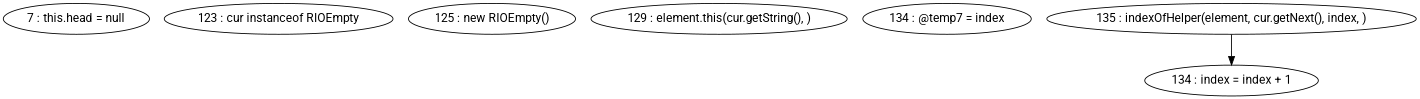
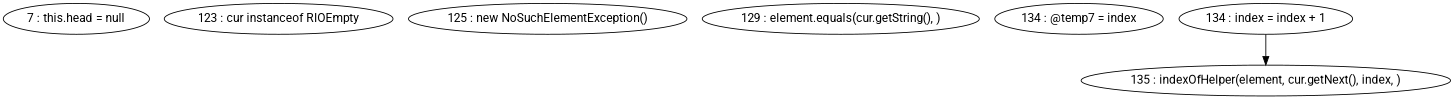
node "125 : new RIOEmpty()": label "125 : new RIOEmpty()" -> "125 : new NoSuchElementException()"
node "129 : element.this(cur.getString(), )": label "129 : element.this(cur.getString(), )" -> "129 : element.equals(cur.getString(), )"
edge "135 : indexOfHelper(element, cur.getNext(), index, )" -> "134 : index = index + 1": reversed
